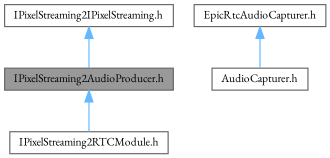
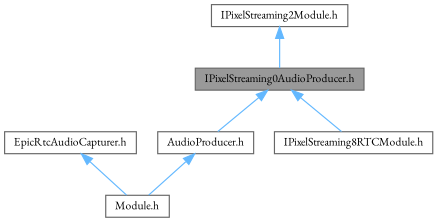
node "IPixelStreaming2IPixelStreaming.h": label "IPixelStreaming2IPixelStreaming.h" -> "IPixelStreaming2Module.h"
node "IPixelStreaming2AudioProducer.h": label "IPixelStreaming2AudioProducer.h" -> "IPixelStreaming0AudioProducer.h"
node "AudioCapturer.h": label "AudioCapturer.h" -> "Module.h"
node "IPixelStreaming2RTCModule.h": label "IPixelStreaming2RTCModule.h" -> "IPixelStreaming8RTCModule.h"
node "AudioProducer.h": added
